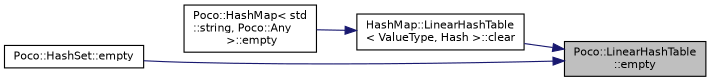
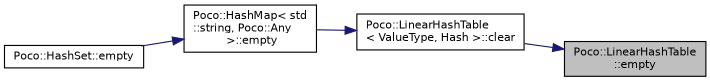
node "HashMap::LinearHashTable < ValueType, Hash >::clear": label "HashMap::LinearHashTable < ValueType, Hash >::clear" -> "Poco::LinearHashTable < ValueType, Hash >::clear"
edge "Poco::HashSet::empty" -> "Poco::LinearHashTable ::empty": now "Poco::HashSet::empty" -> "Poco::HashMap< std ::string, Poco::Any >::empty"
